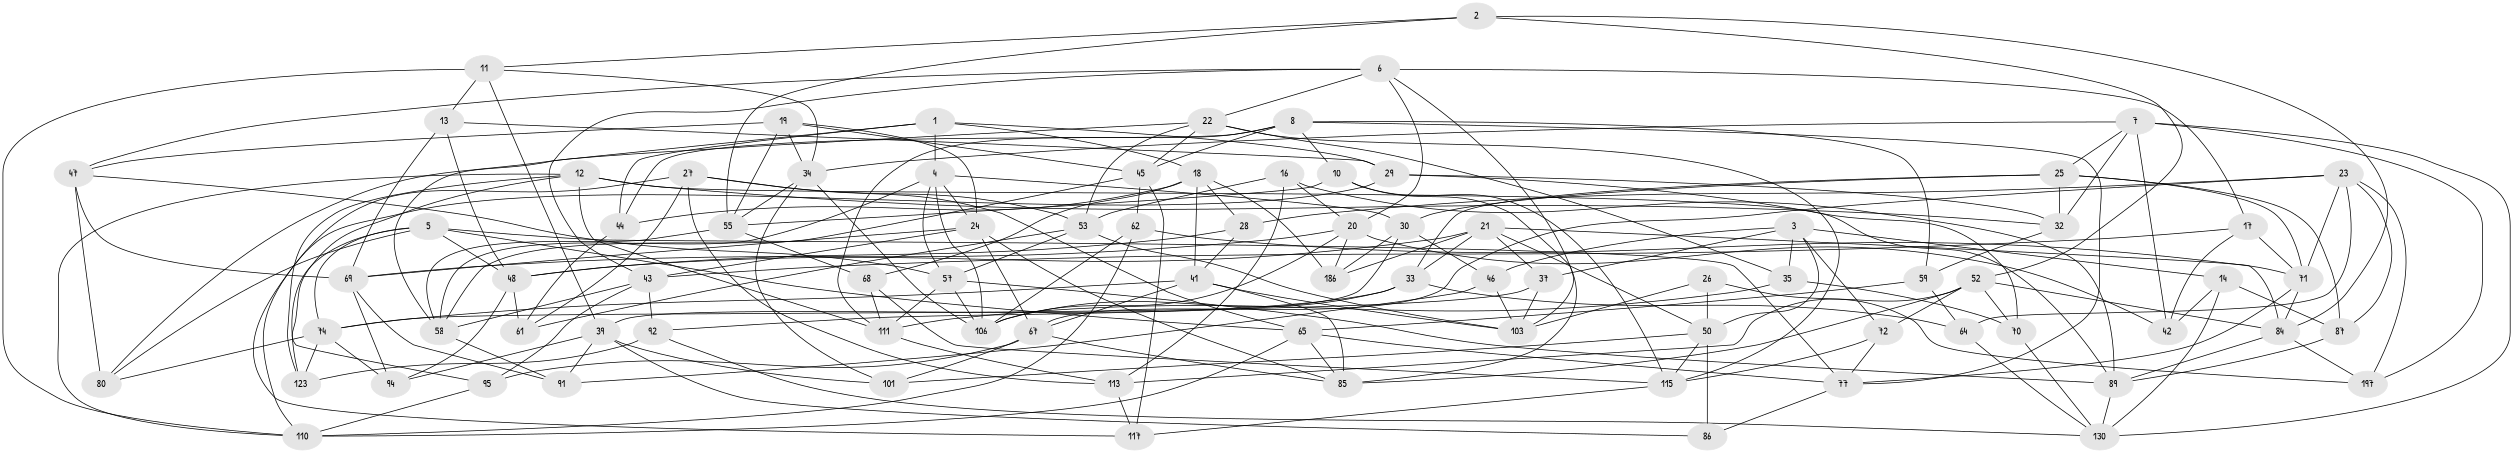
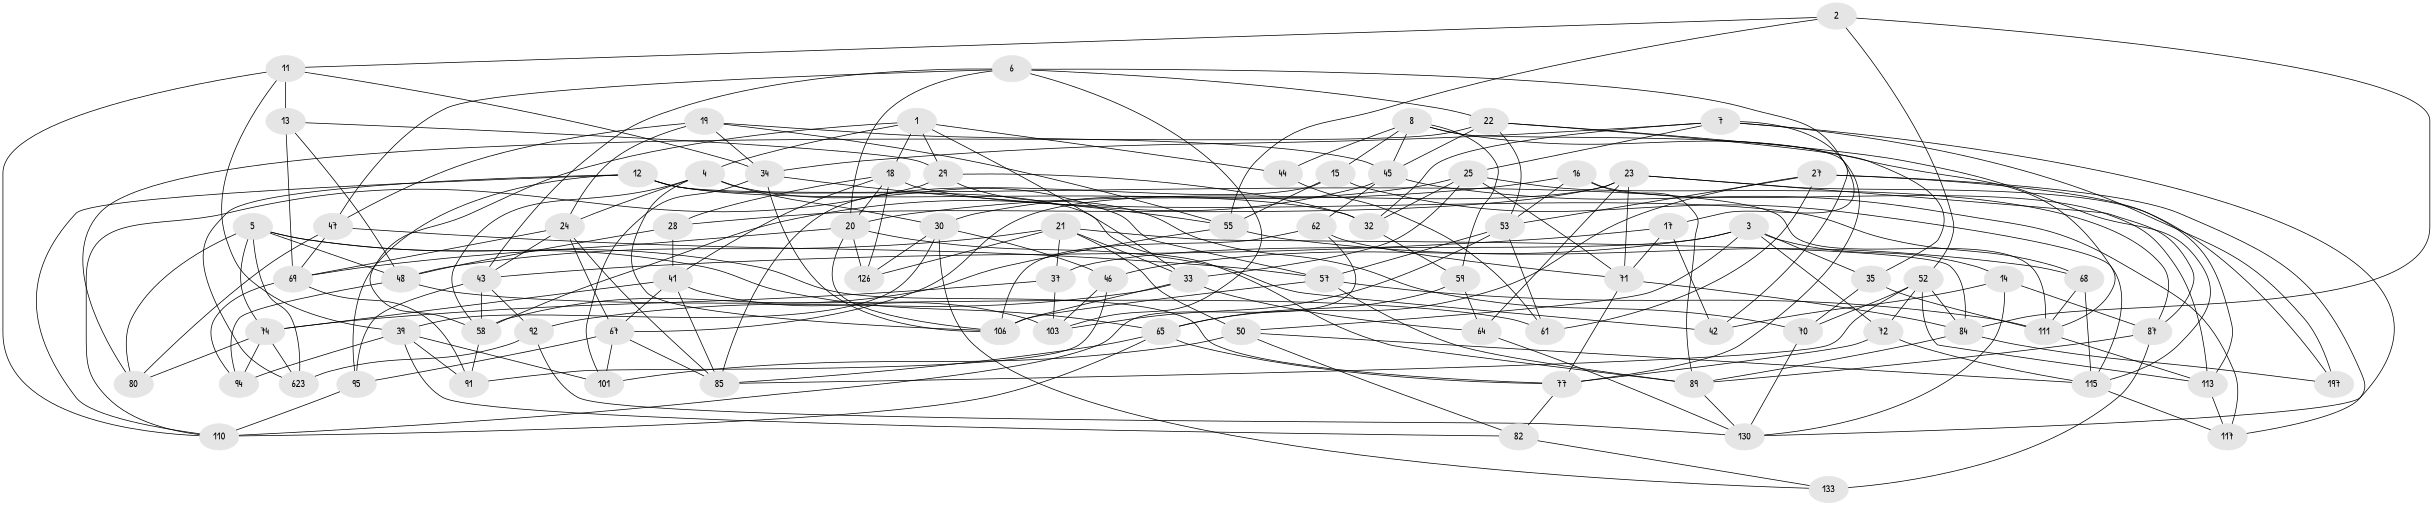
node "10": label "10" -> "15"
edge "1" -- "33": added
edge "18" -- "44": now "18" -- "20"
node "186": label "186" -> "126"
node "26": removed
node "123": label "123" -> "623"
node "86": label "86" -> "82"
node "133": added
